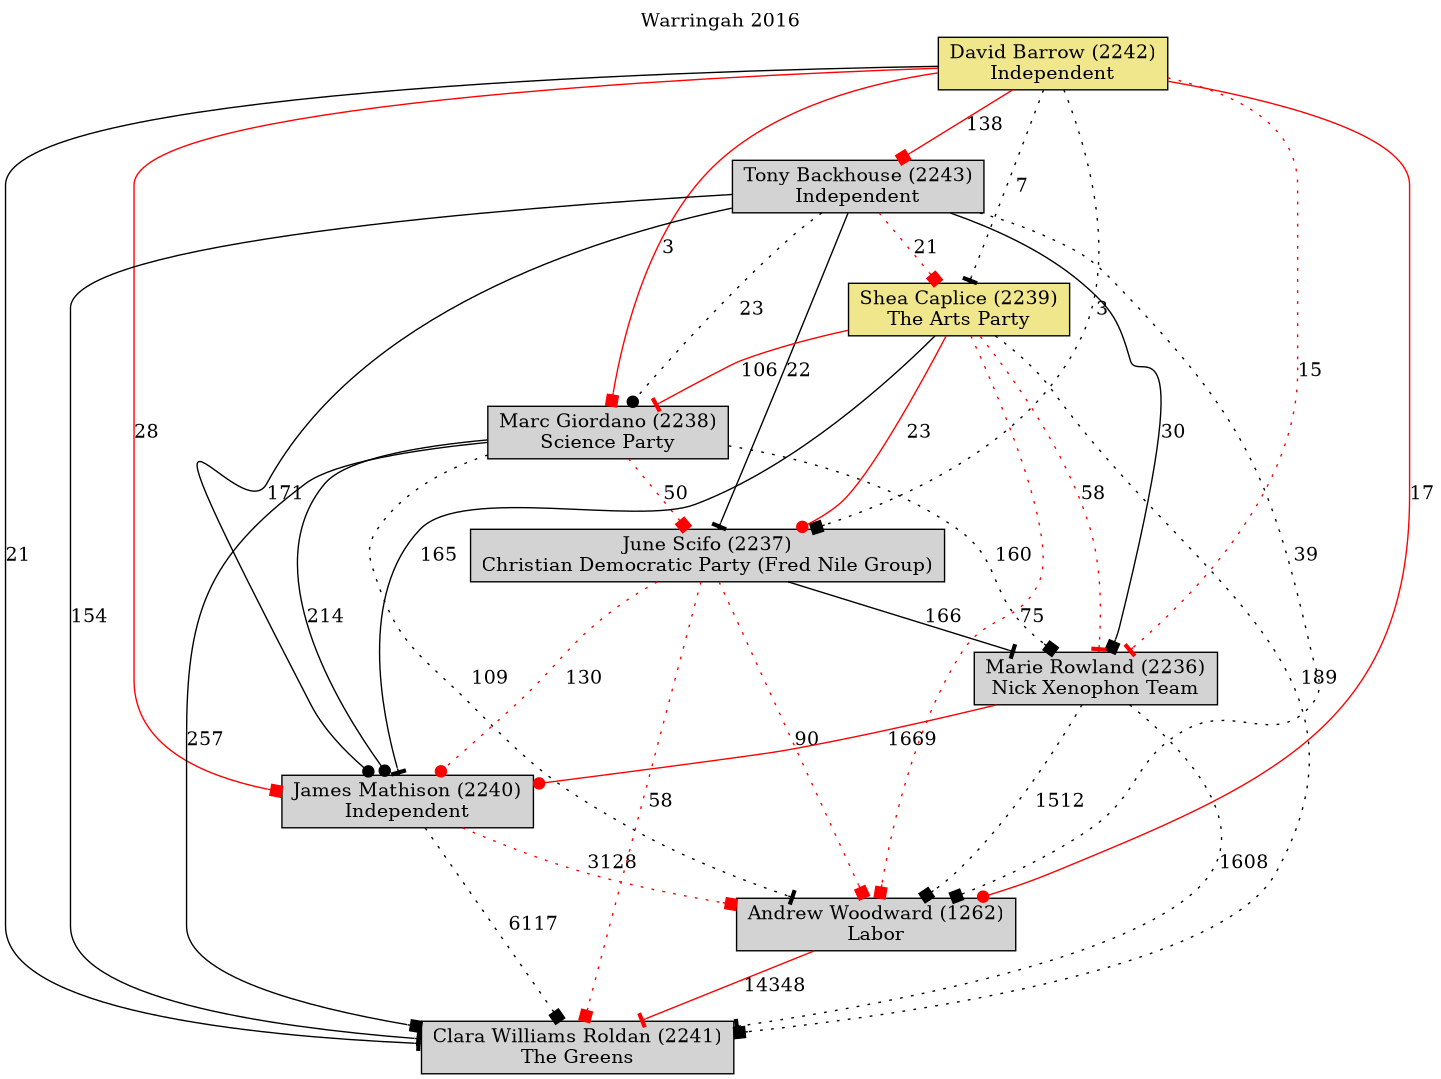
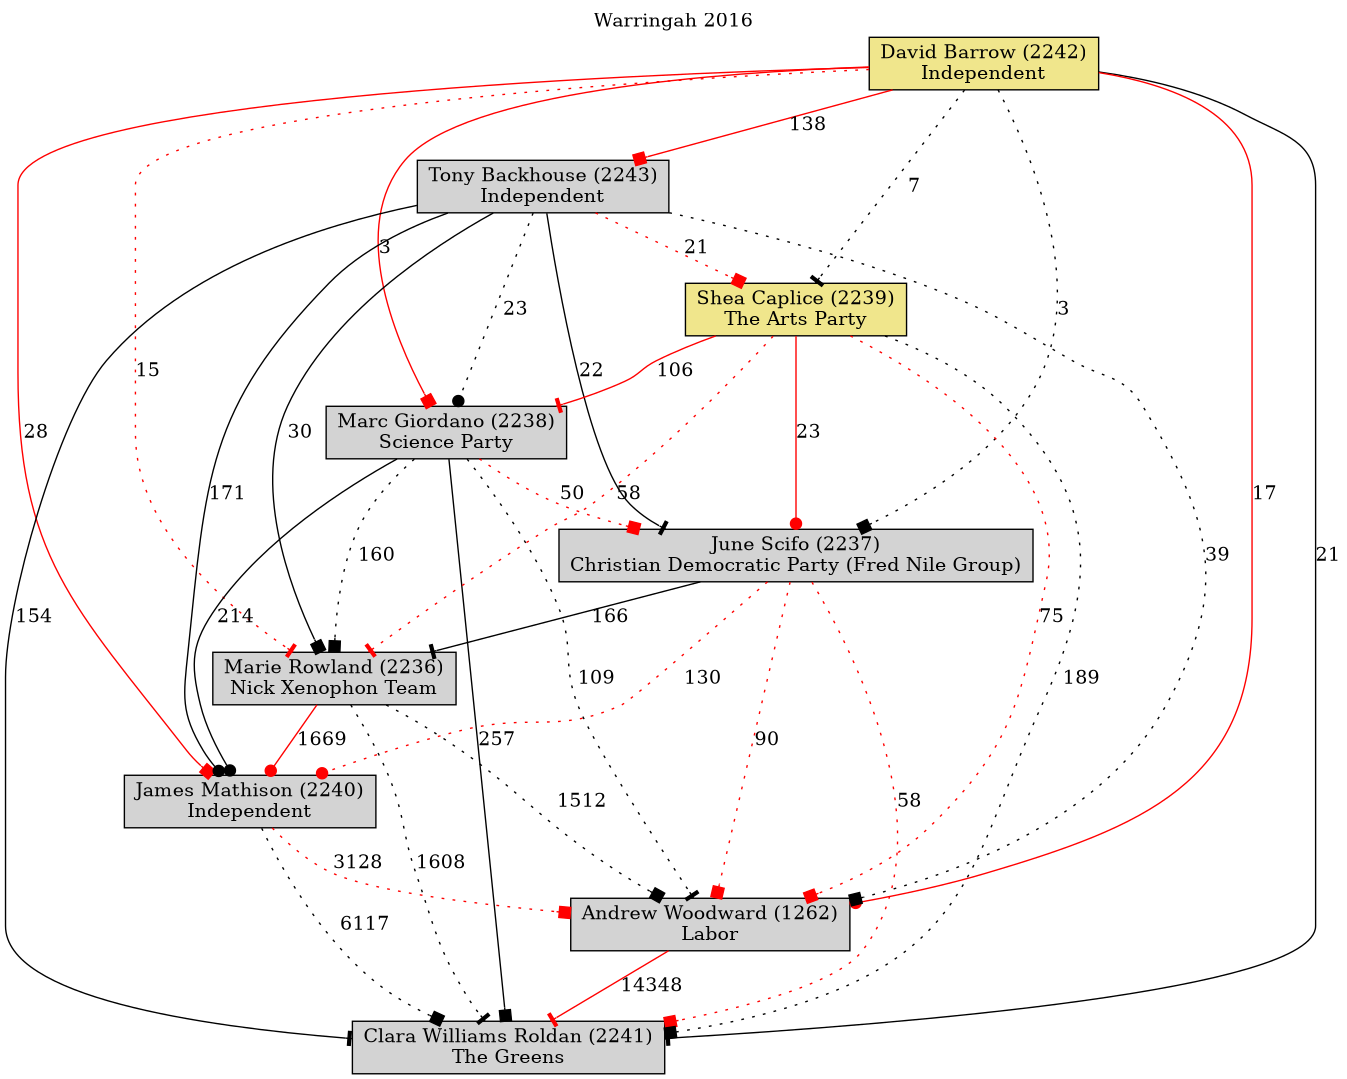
edge "Shea Caplice (2239) The Arts Party" -> "James Mathison (2240) Independent": removed, label "165"
